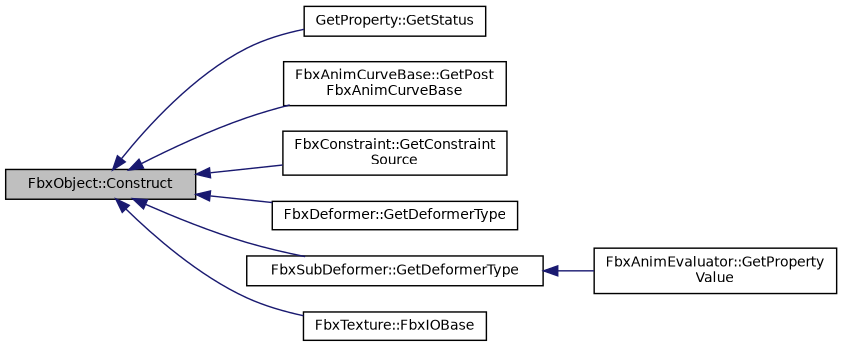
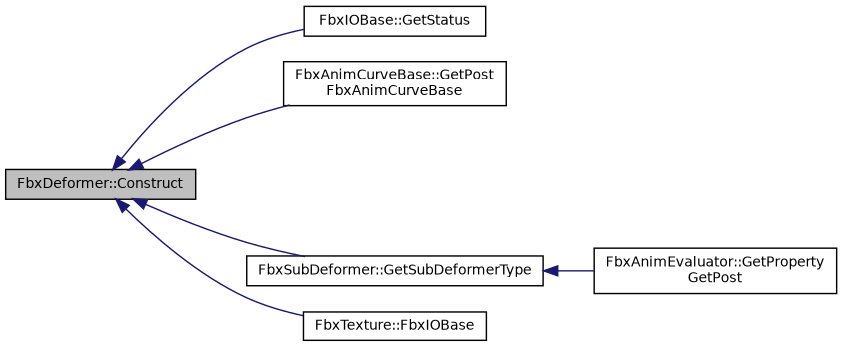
node "GetProperty::GetStatus": label "GetProperty::GetStatus" -> "FbxIOBase::GetStatus"
node "FbxConstraint::GetConstraint Source": removed
node "FbxObject::Construct": label "FbxObject::Construct" -> "FbxDeformer::Construct"
node "FbxDeformer::GetDeformerType": removed
node "FbxSubDeformer::GetDeformerType": label "FbxSubDeformer::GetDeformerType" -> "FbxSubDeformer::GetSubDeformerType"
node "FbxAnimEvaluator::GetProperty Value": label "FbxAnimEvaluator::GetProperty Value" -> "FbxAnimEvaluator::GetProperty GetPost"
